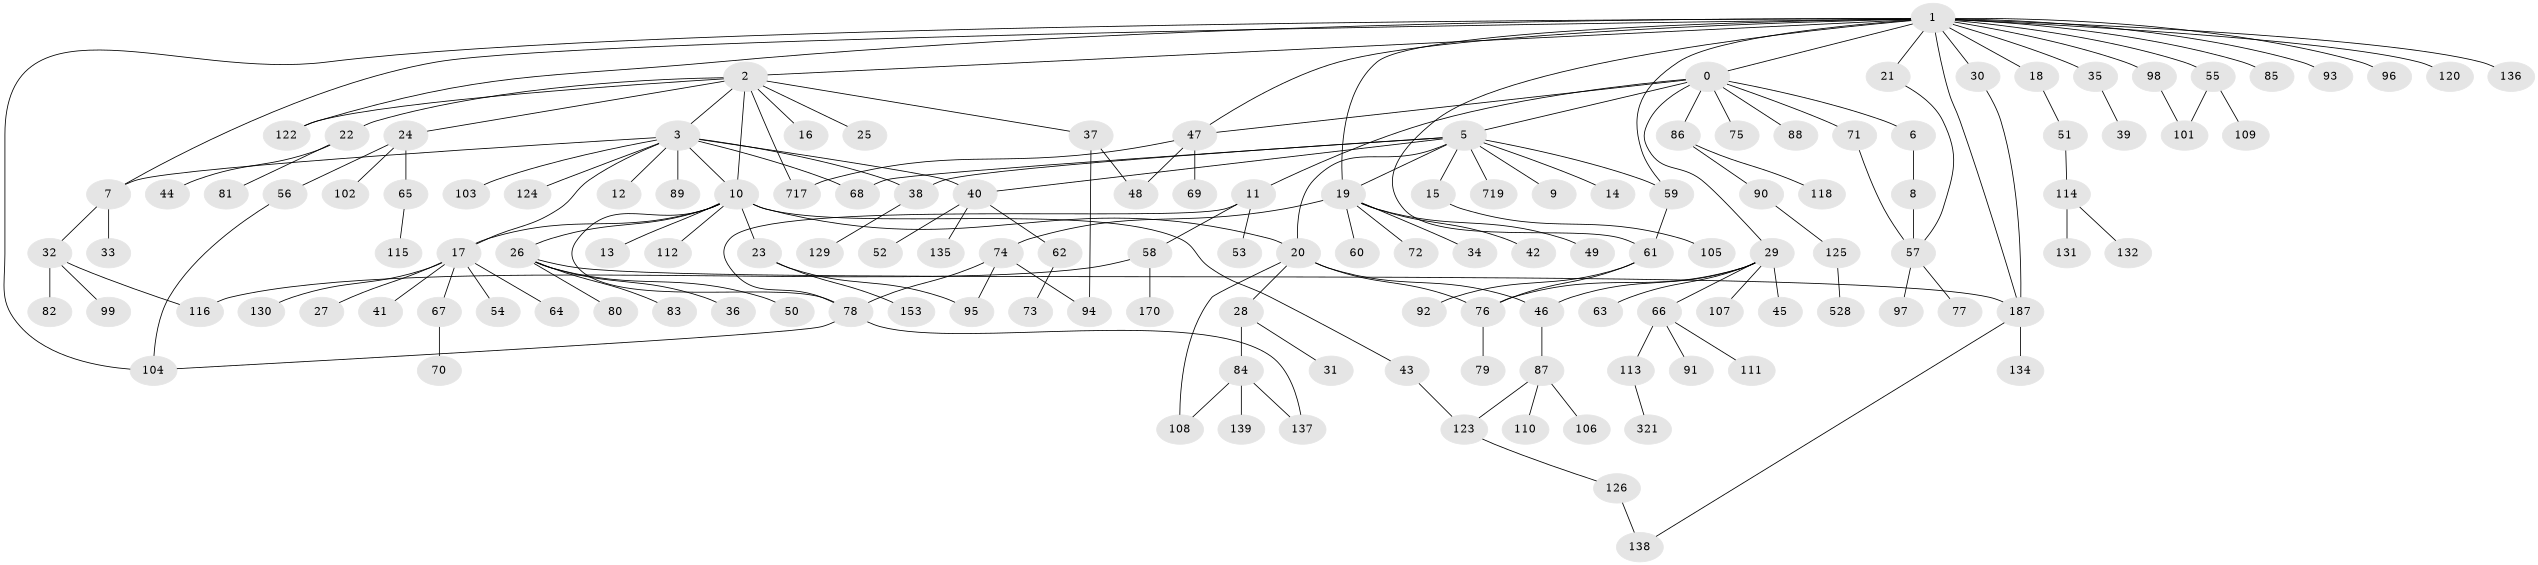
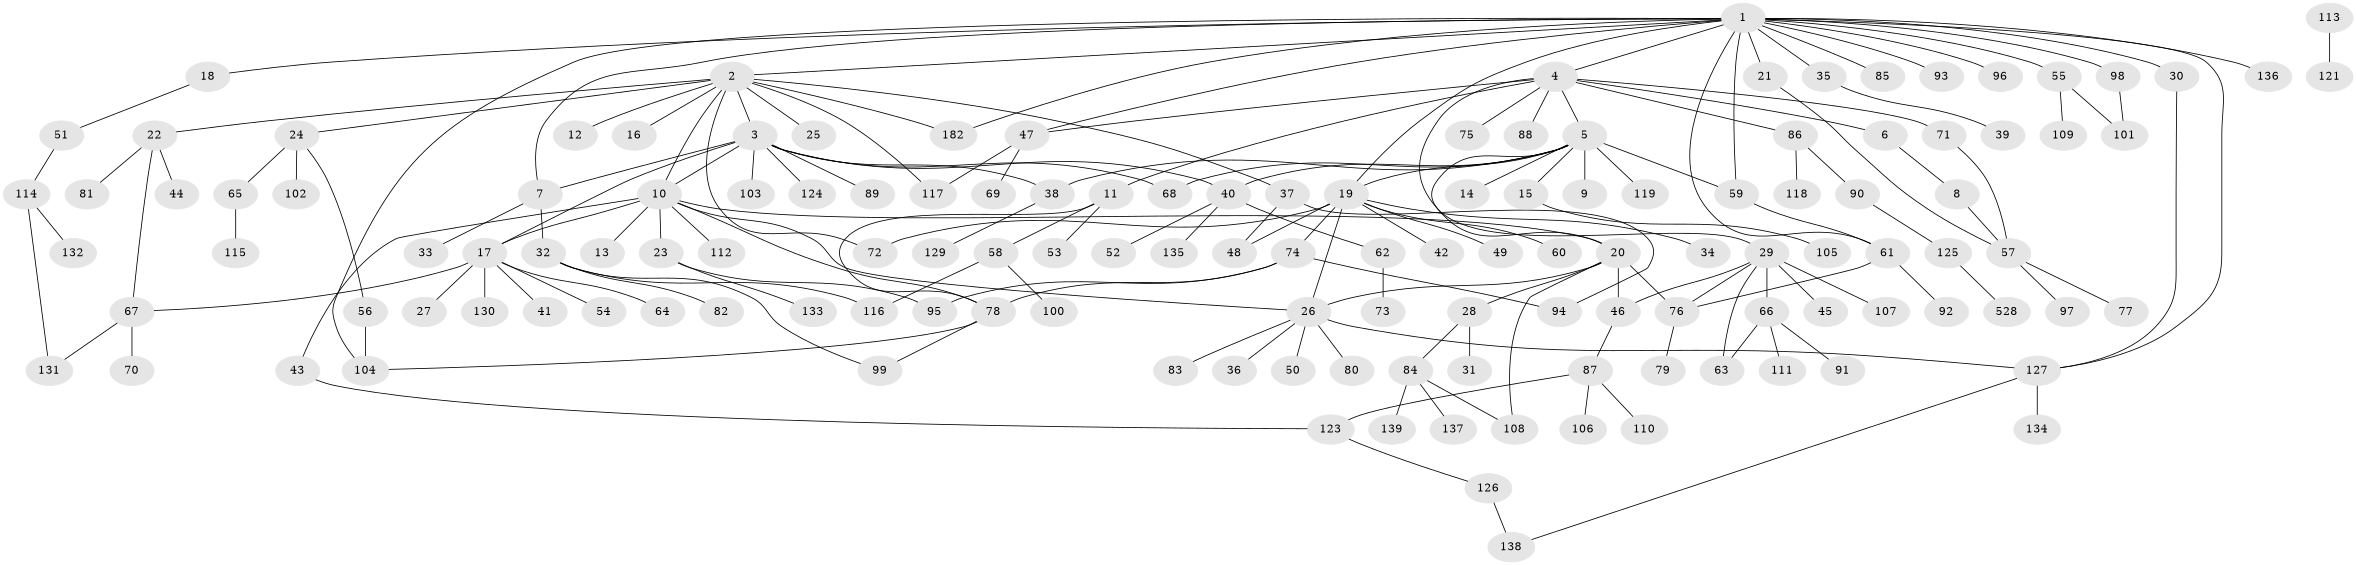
node "0": label "0" -> "4"
node "120": removed
node "122": label "122" -> "182"
edge "3" -- "12": now "2" -- "12"
edge "47" -- "48": now "19" -- "48"
node "717": label "717" -> "117"
node "719": label "719" -> "119"
edge "2" -- "72": added
edge "22" -- "67": added
edge "19" -- "26": added
edge "20" -- "26": added
node "153": label "153" -> "133"
node "170": label "170" -> "100"
node "187": label "187" -> "127"
edge "78" -- "137": now "78" -- "99"
edge "67" -- "131": added
edge "66" -- "113": now "66" -- "63"
node "321": label "321" -> "121"
